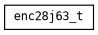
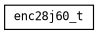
node "enc28j63_t": label "enc28j63_t" -> "enc28j60_t"
